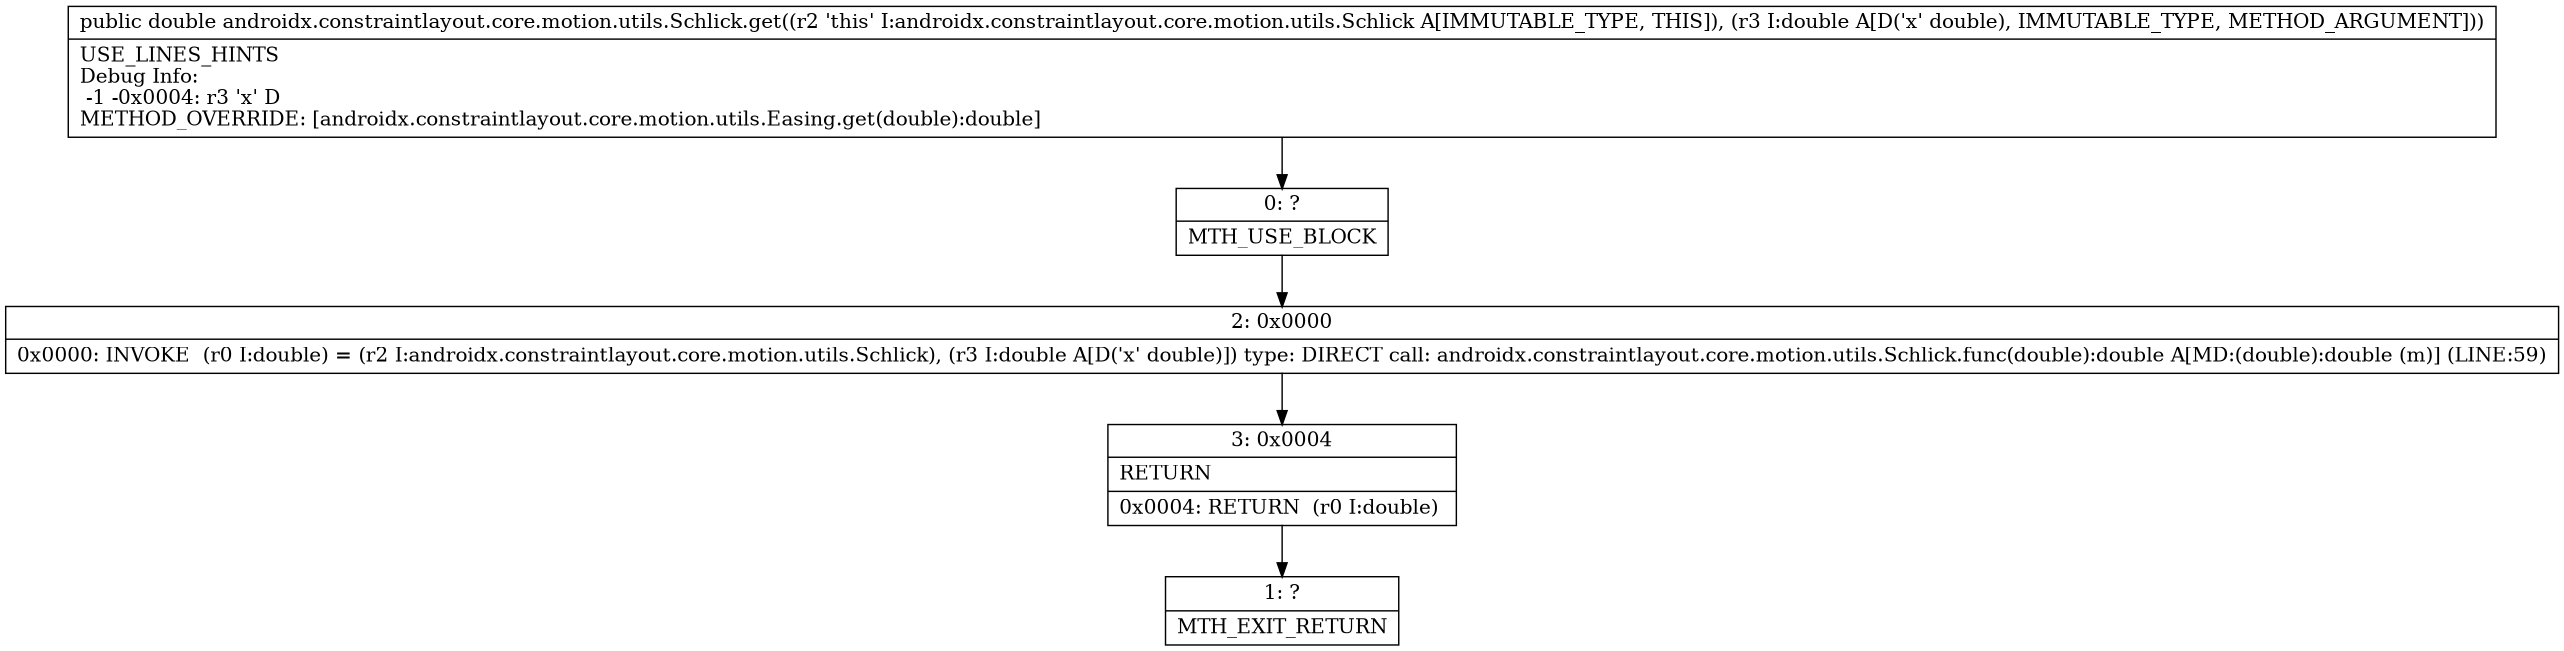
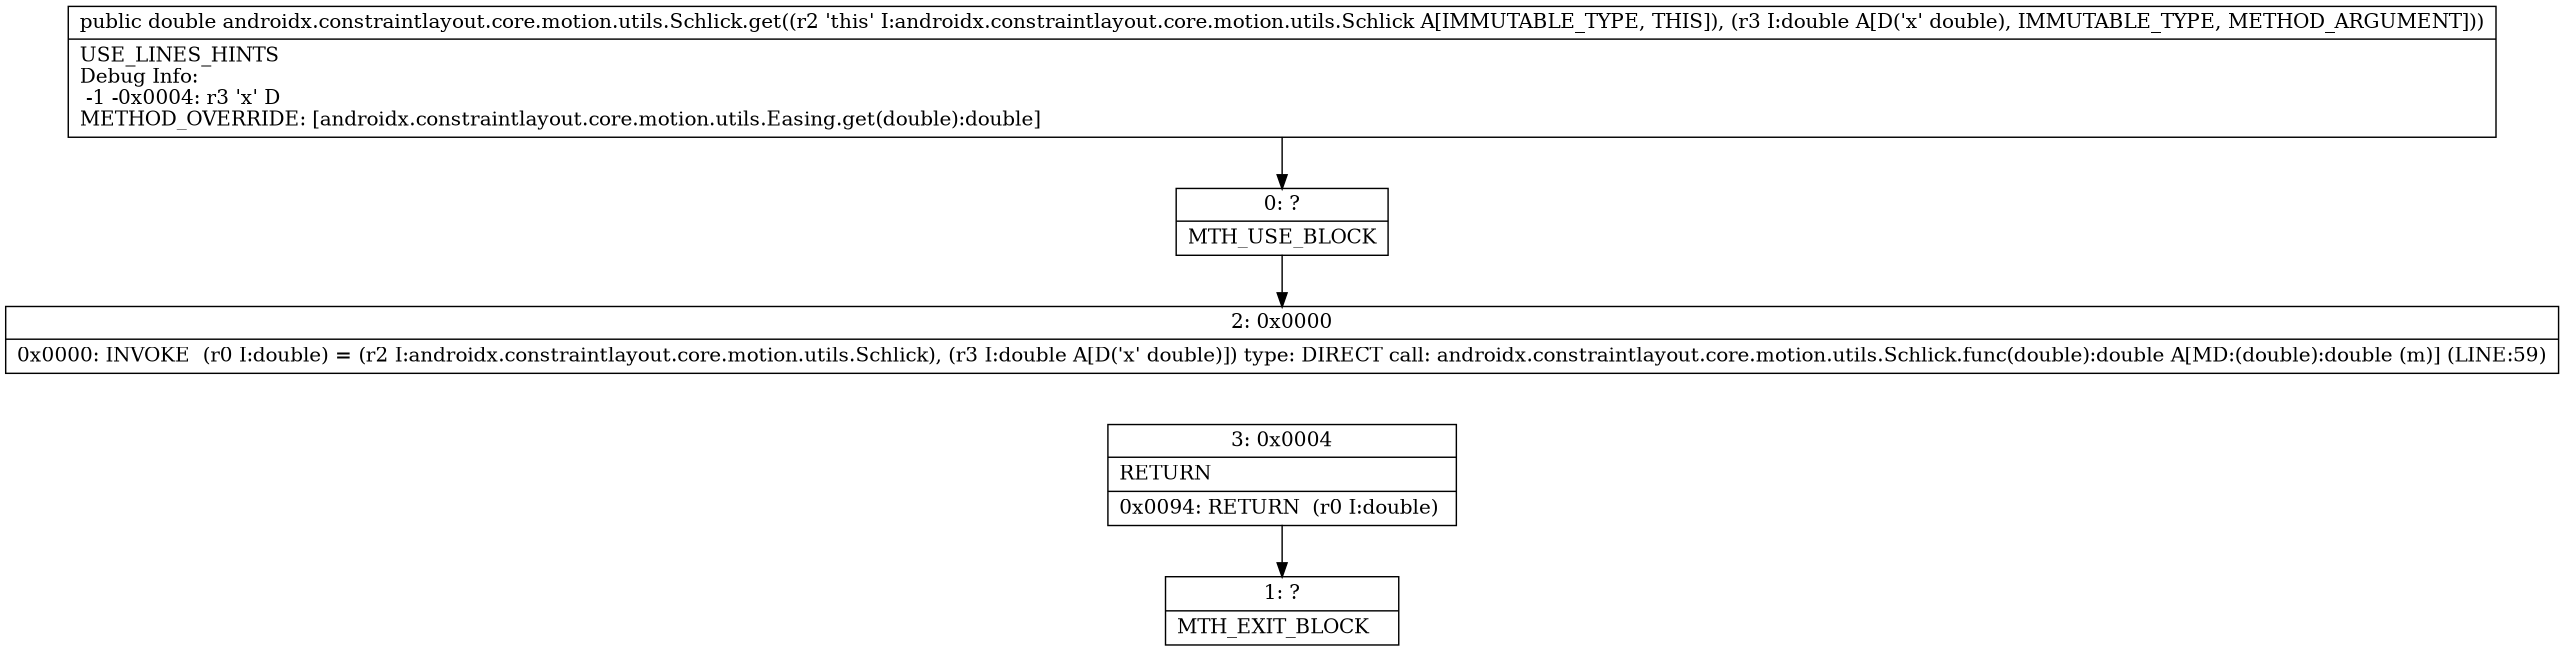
edge "2: 0x0000" -> "3: 0x0004": removed
node "3: 0x0004": text "0x0004: RETURN  (r0 I:double)" -> "0x0094: RETURN  (r0 I:double)"
node "1: ?": text "MTH_EXIT_RETURN" -> "MTH_EXIT_BLOCK"
